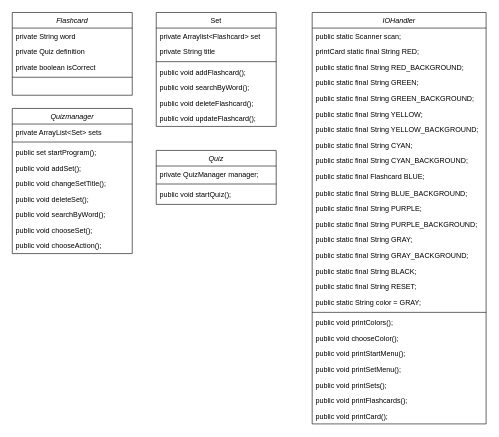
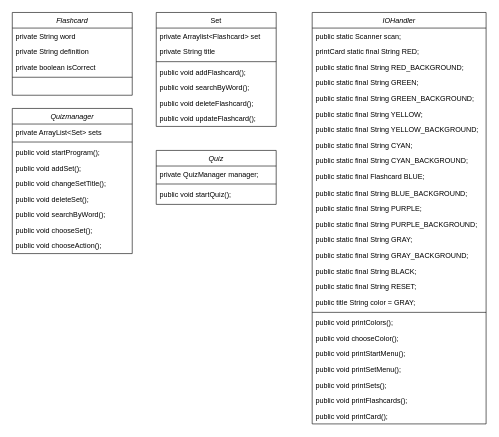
node "private Quiz definition": label "private Quiz definition" -> "private String definition"
node "public set startProgram();": label "public set startProgram();" -> "public void startProgram();"
node "public static String color = GRAY;": label "public static String color = GRAY;" -> "public title String color = GRAY;"
